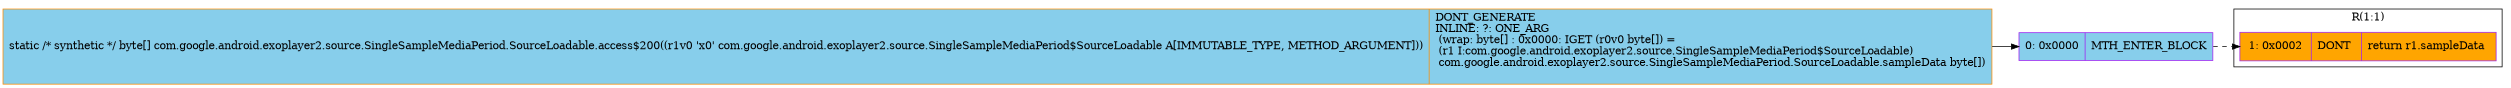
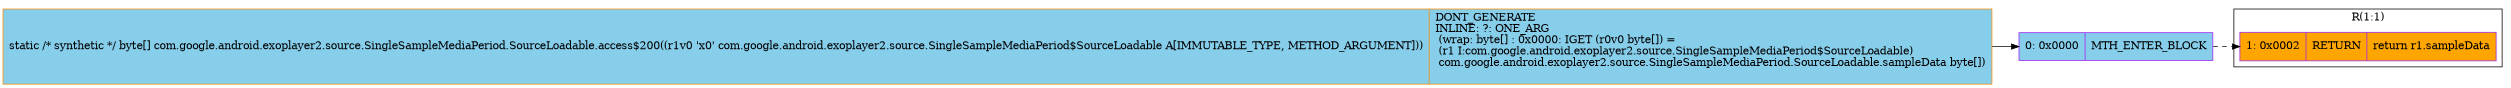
node "1: 0x0002": text "DONT" -> "RETURN"
